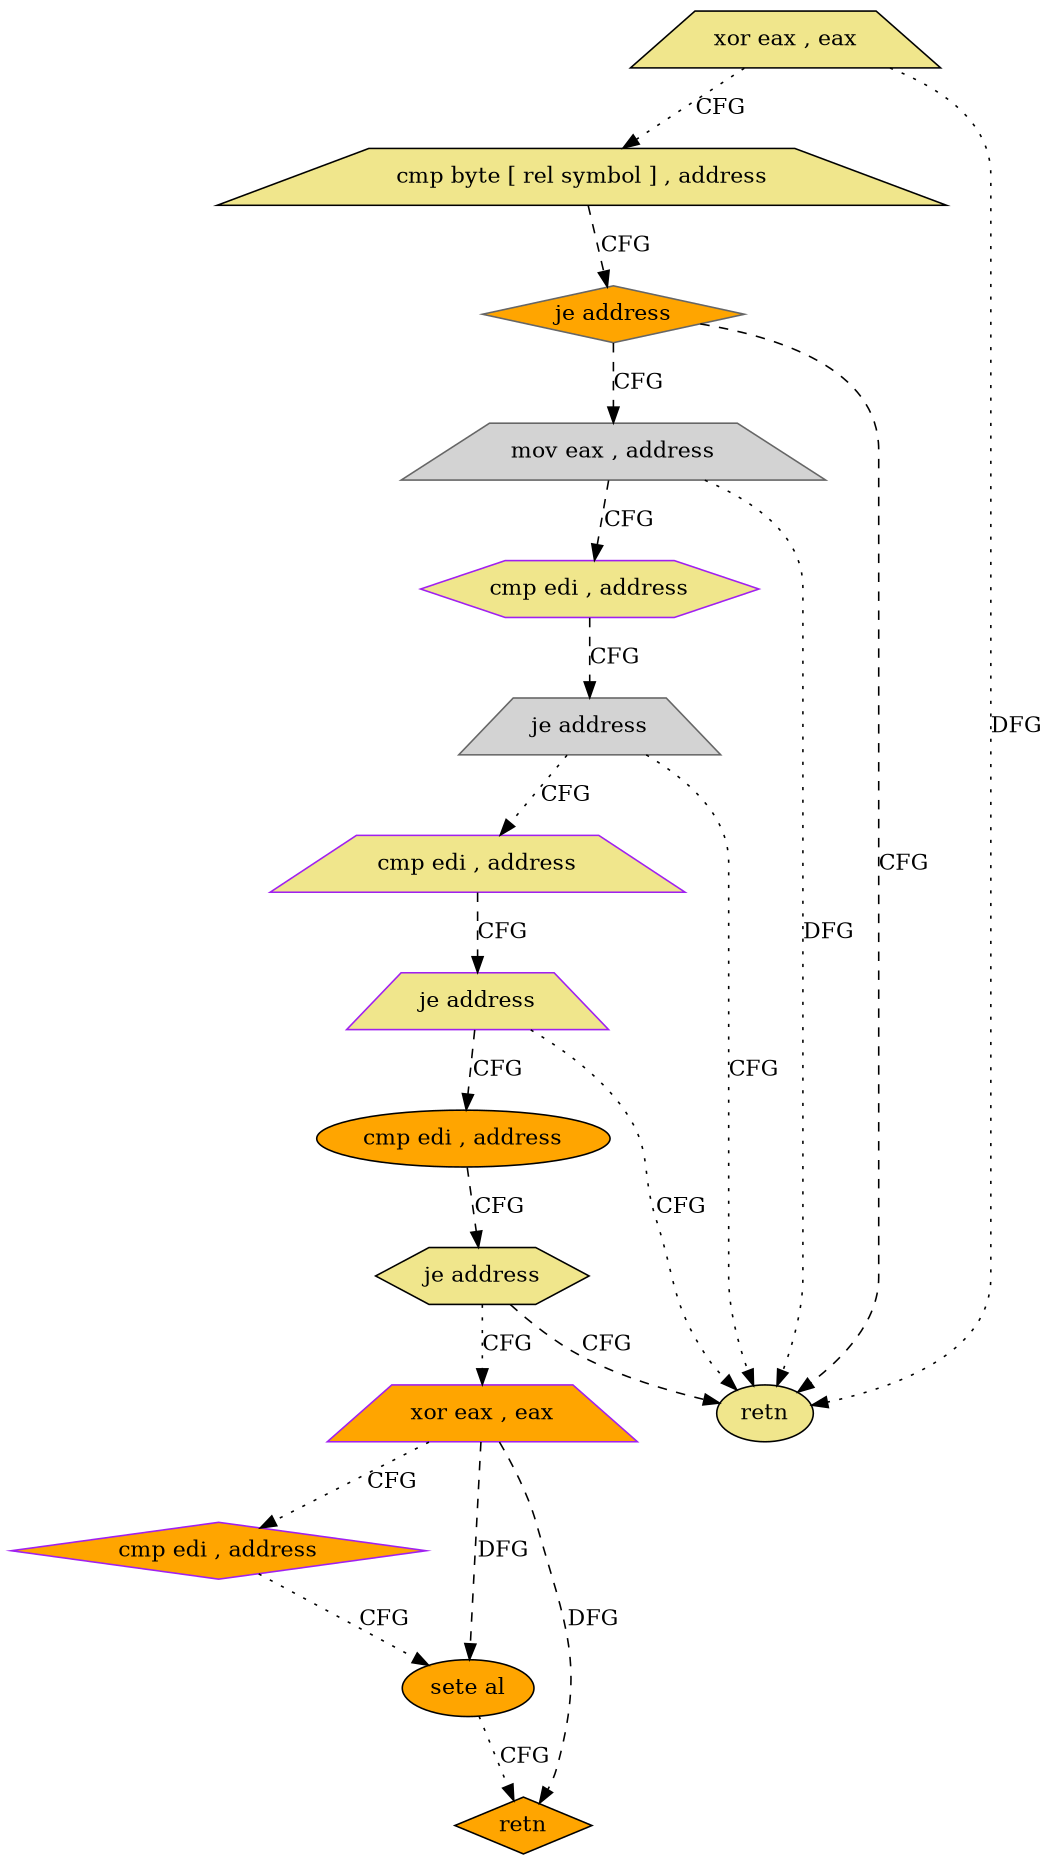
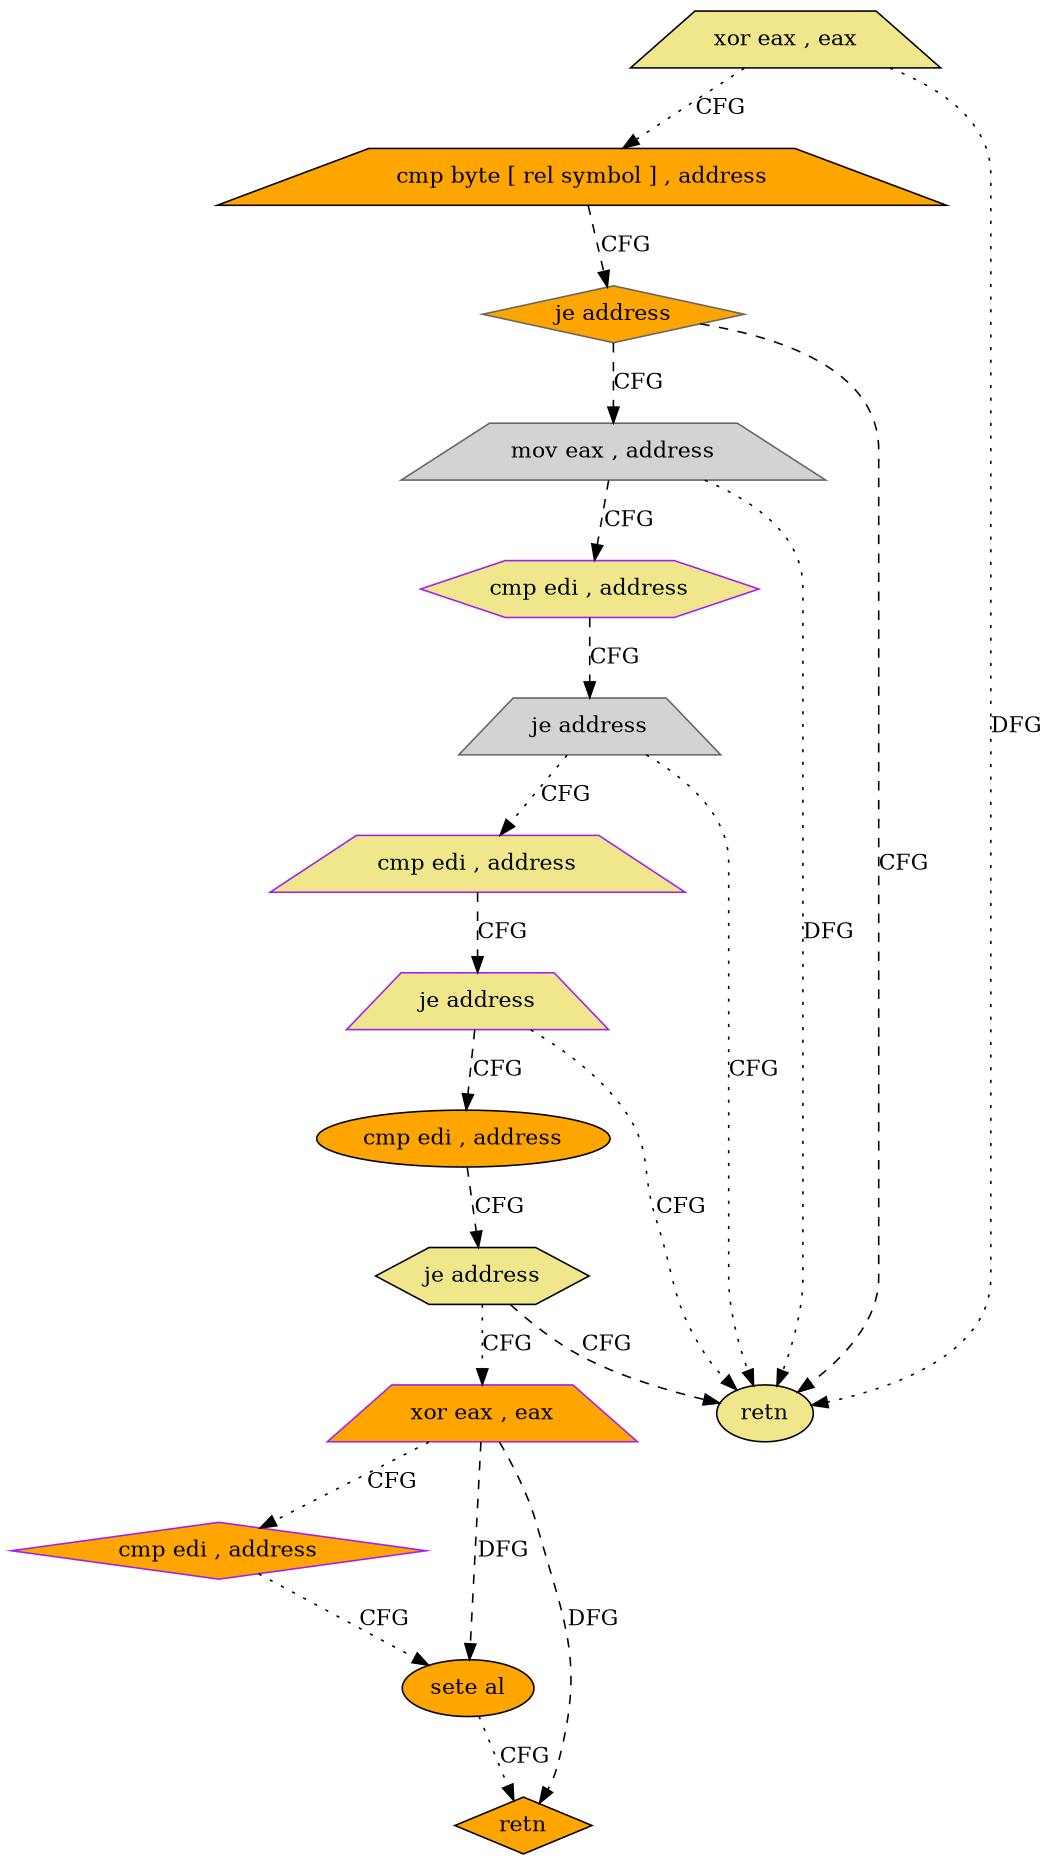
node "cmp byte [ rel symbol ] , address": fillcolor khaki -> orange
